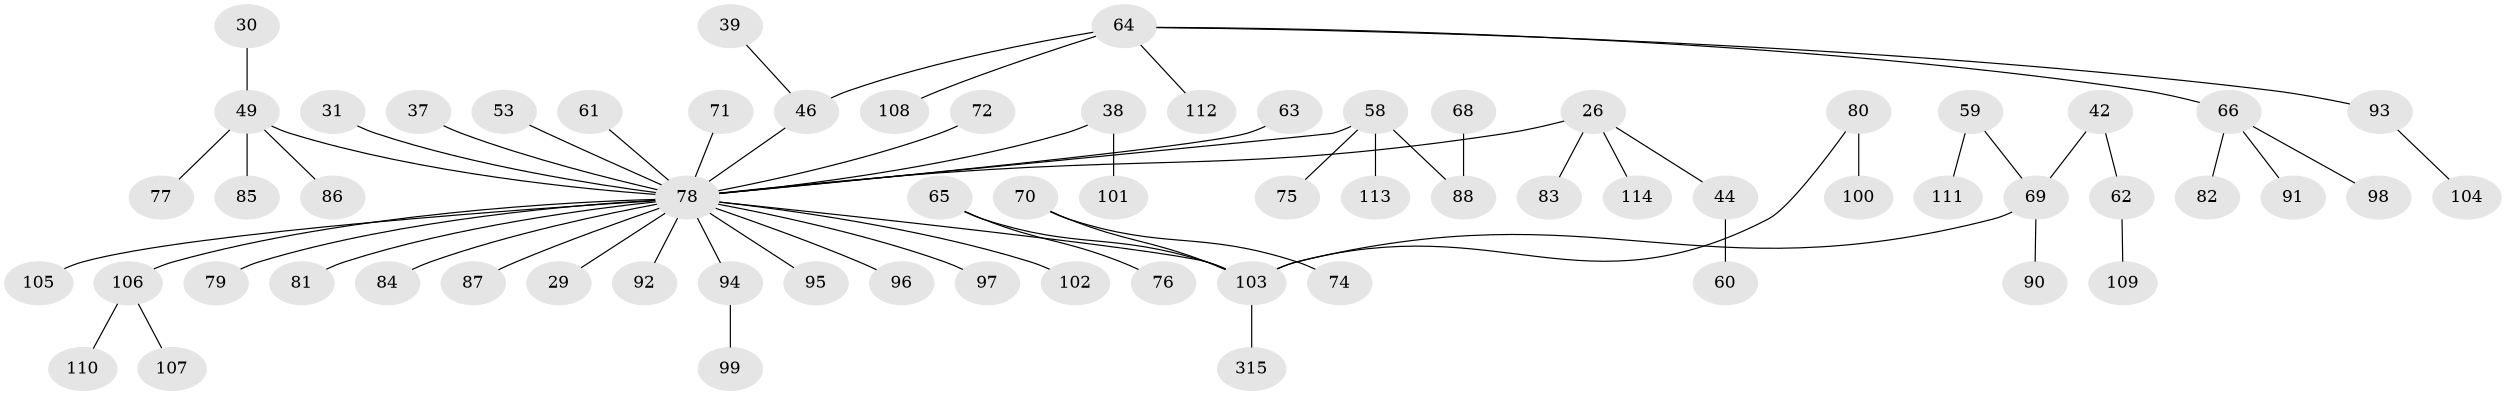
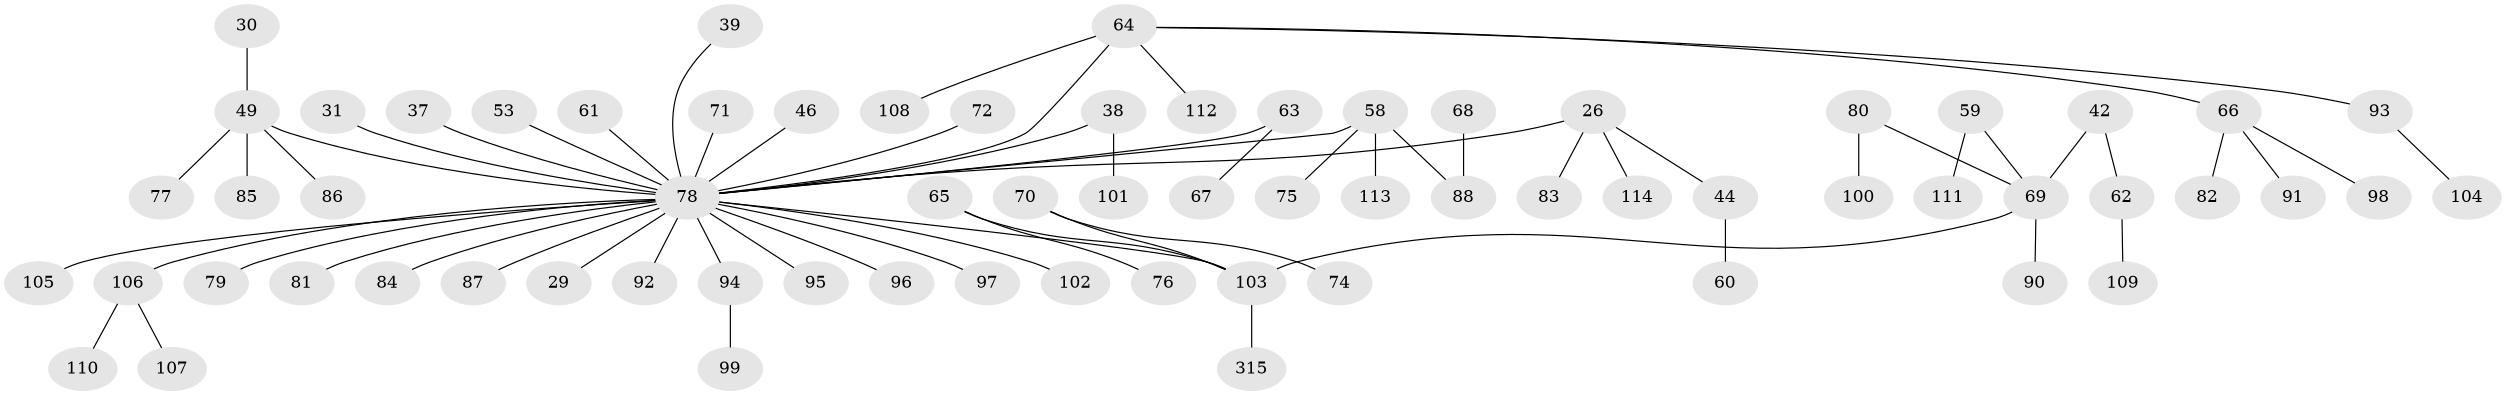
edge "64" -- "46": now "64" -- "78"
edge "39" -- "46": now "39" -- "78"
node "67": added
edge "80" -- "103": now "80" -- "69"
